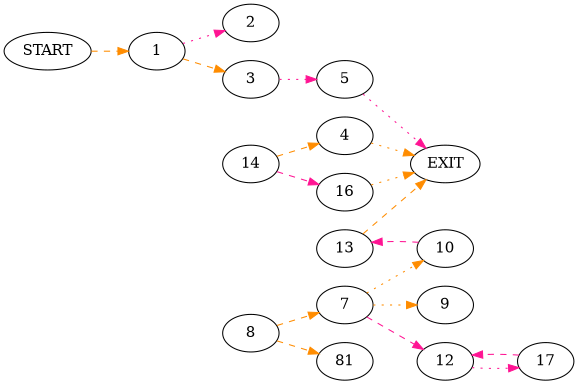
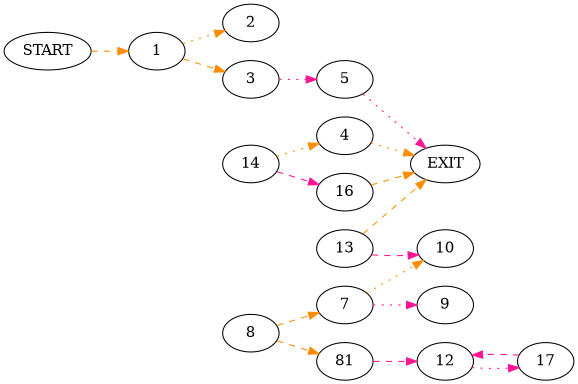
edge "1" -> "2": color deeppink -> darkorange
edge "14" -> "4": style dashed -> dotted
edge "16" -> "EXIT": style dotted -> dashed
edge "10" -> "13": reversed
edge "7" -> "9": color darkorange -> deeppink
edge "7" -> "12": now "81" -> "12"
